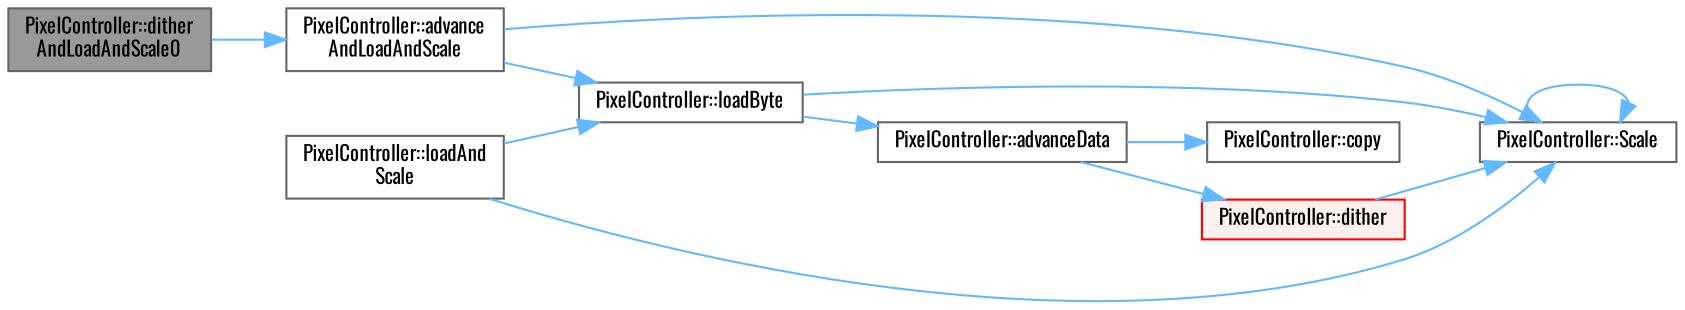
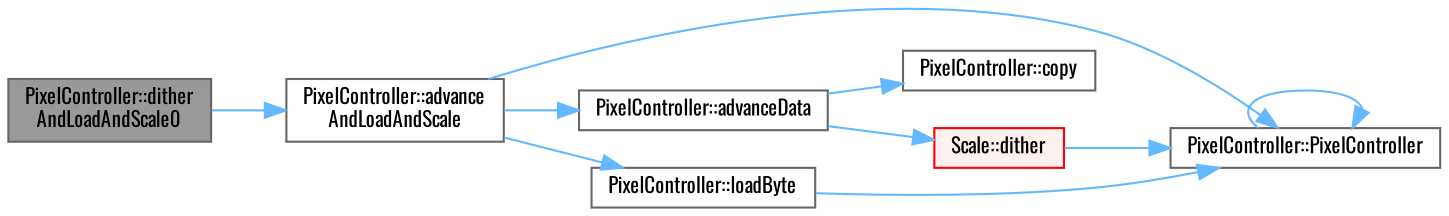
edge "PixelController::loadByte" -> "PixelController::advanceData": now "PixelController::advance AndLoadAndScale" -> "PixelController::advanceData"
node "PixelController::Scale": label "PixelController::Scale" -> "PixelController::PixelController"
node "PixelController::loadAnd Scale": removed
node "PixelController::dither": label "PixelController::dither" -> "Scale::dither"
